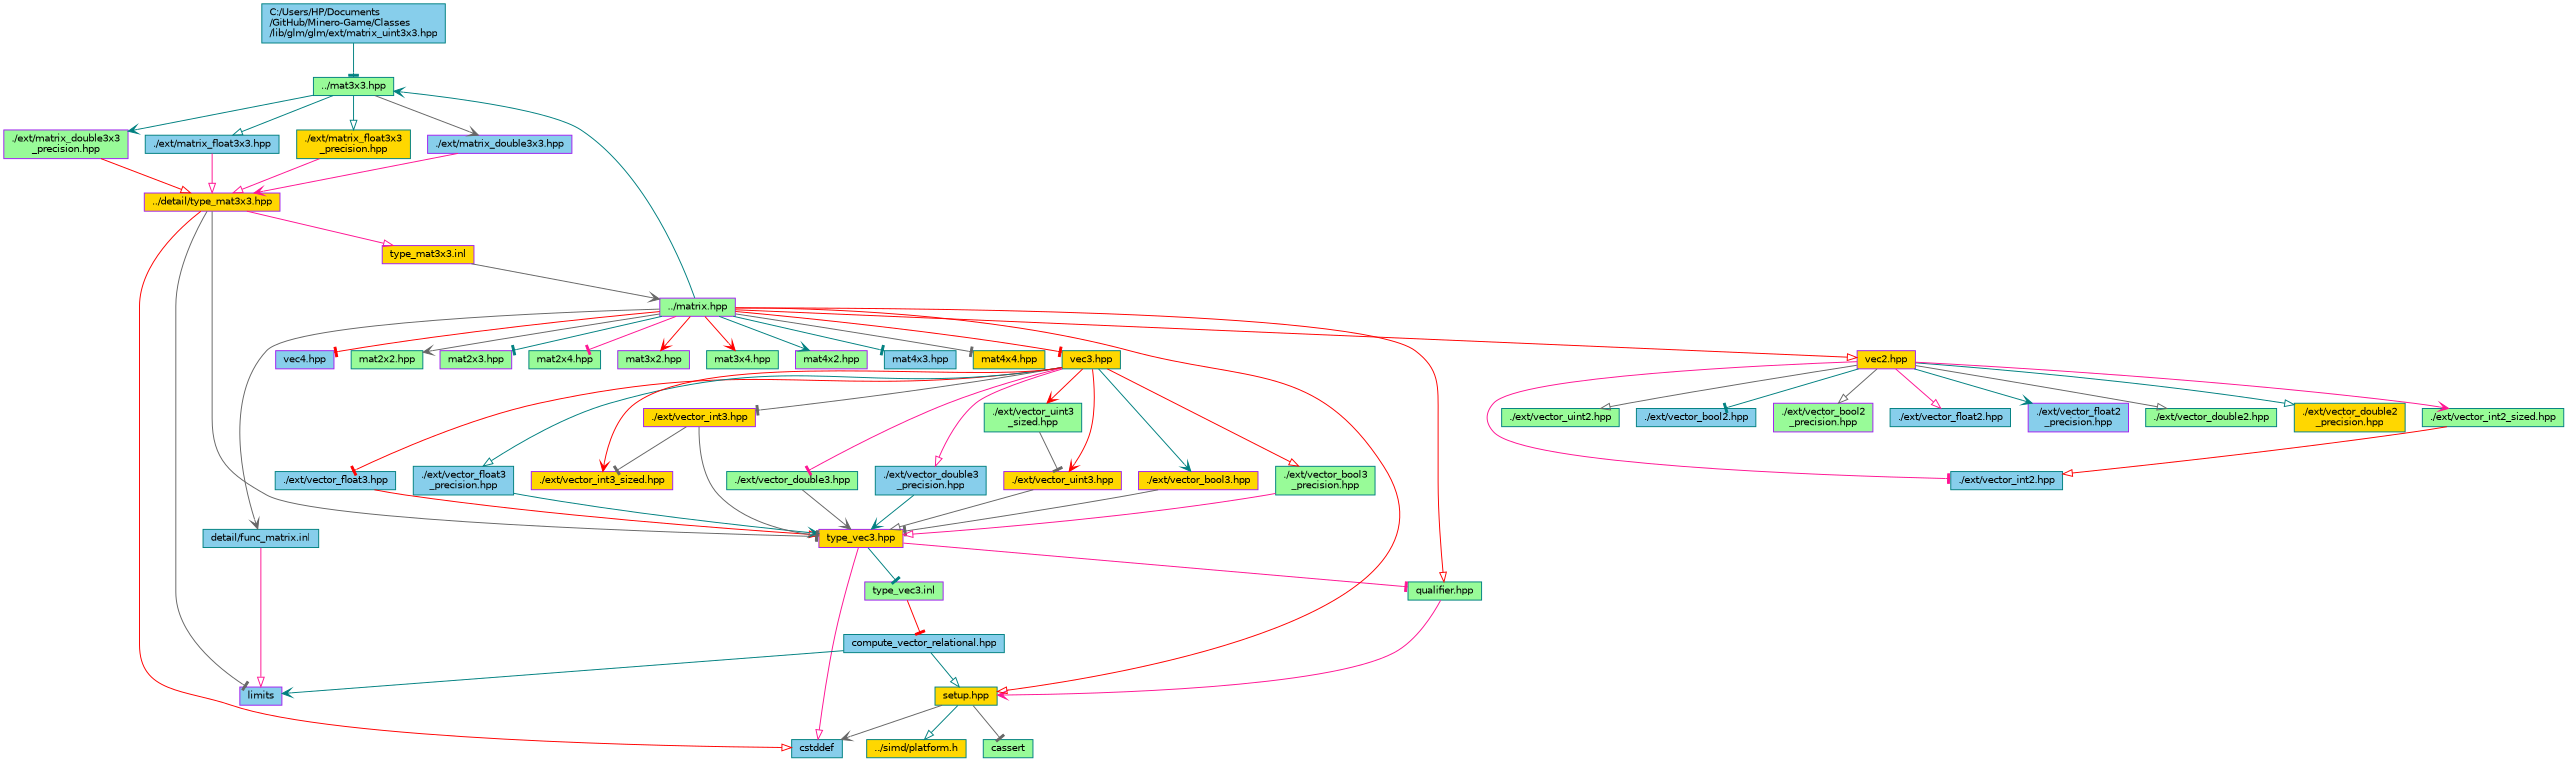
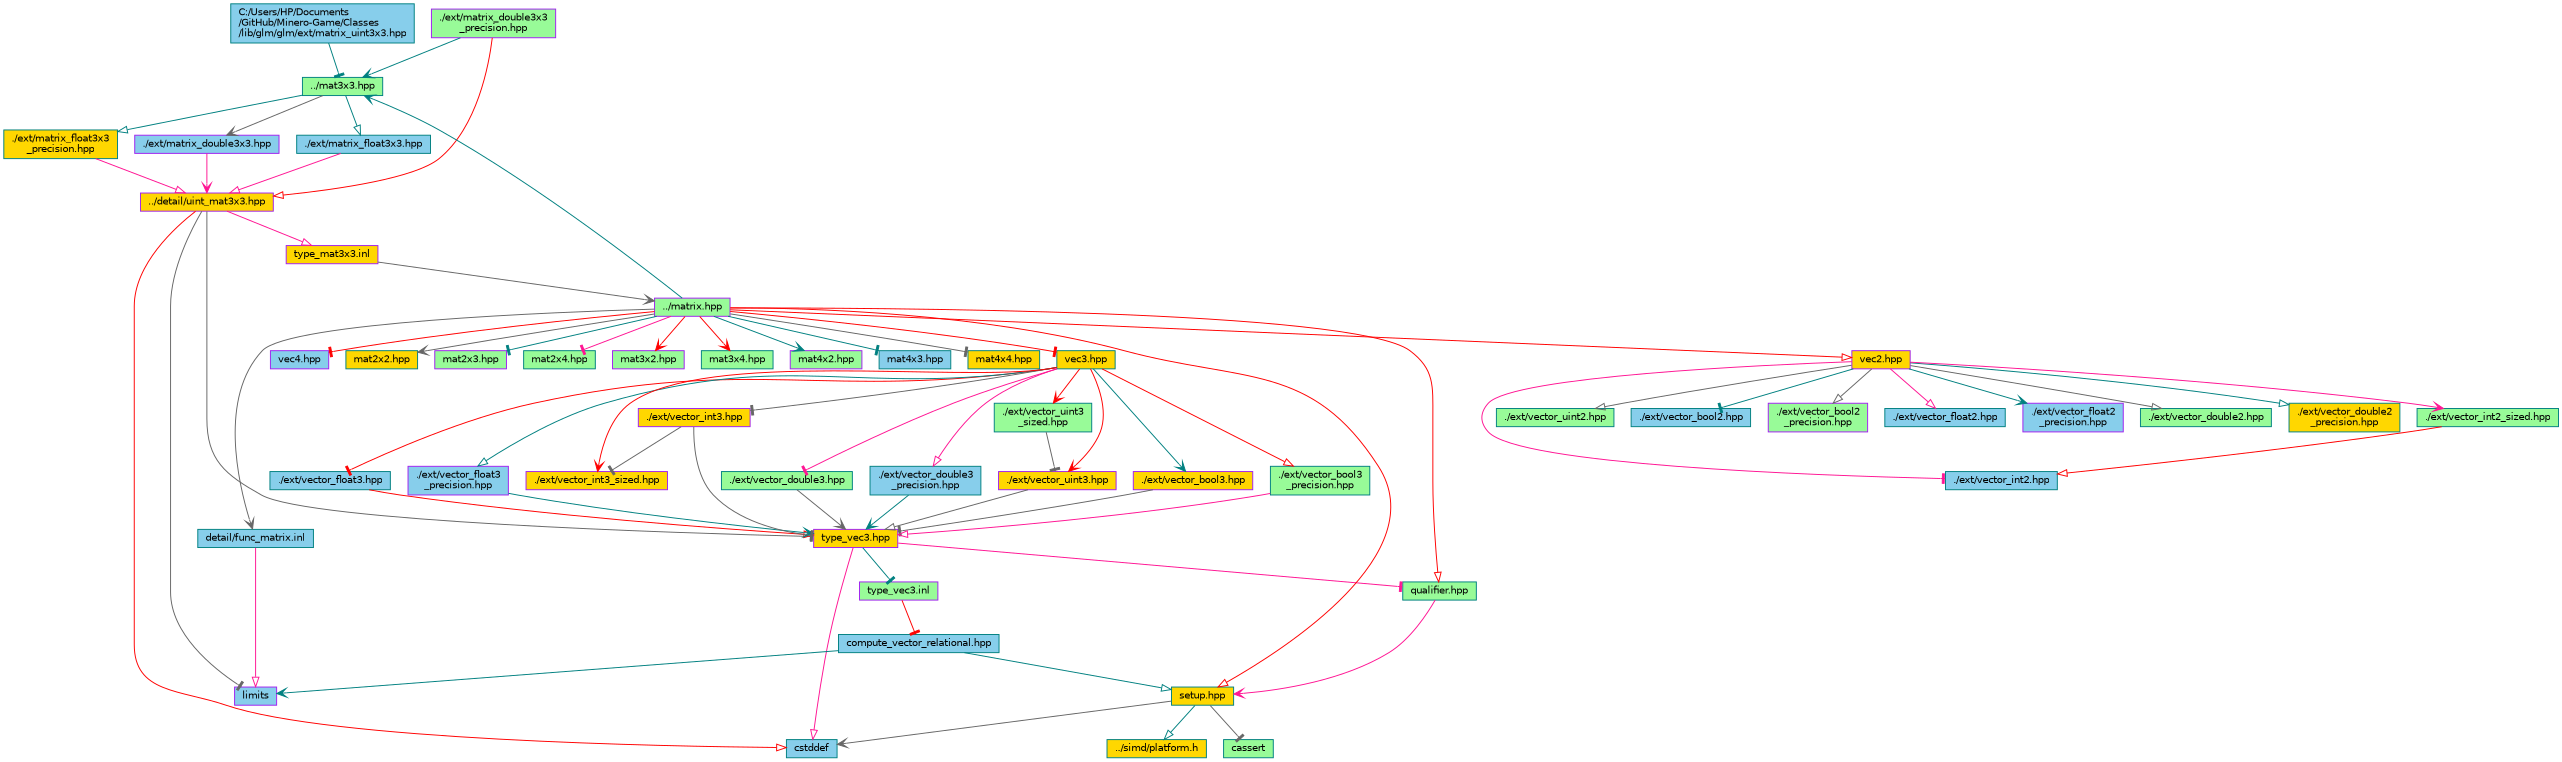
edge "../mat3x3.hpp" -> "./ext/matrix_double3x3 _precision.hpp": reversed
node "../detail/type_mat3x3.hpp": label "../detail/type_mat3x3.hpp" -> "../detail/uint_mat3x3.hpp"
node "mat2x2.hpp": fillcolor palegreen -> gold
node "./ext/vector_float3 _precision.hpp": color teal -> purple
